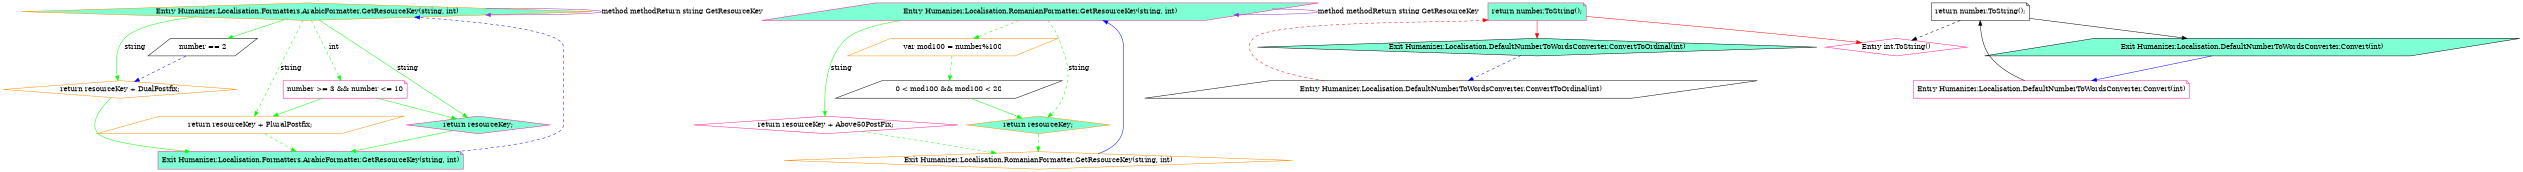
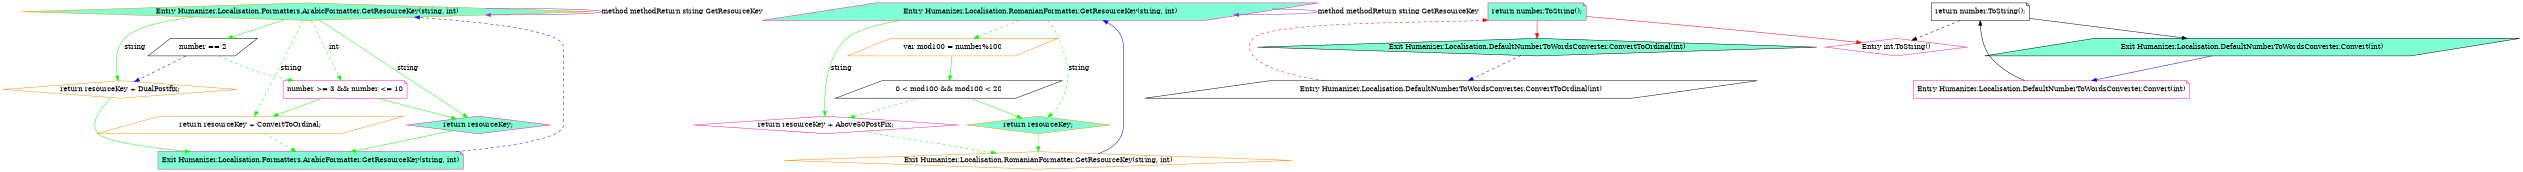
edge "var mod100 = number%100" -> "0 < mod100 && mod100 < 20": style dashed -> solid
edge "number == 2" -> "number >= 3 && number <= 10": added
edge "0 < mod100 && mod100 < 20" -> "return resourceKey + Above50PostFix;": added
node "return resourceKey + PluralPostfix;": label "return resourceKey + PluralPostfix;" -> "return resourceKey + ConvertToOrdinal;"
